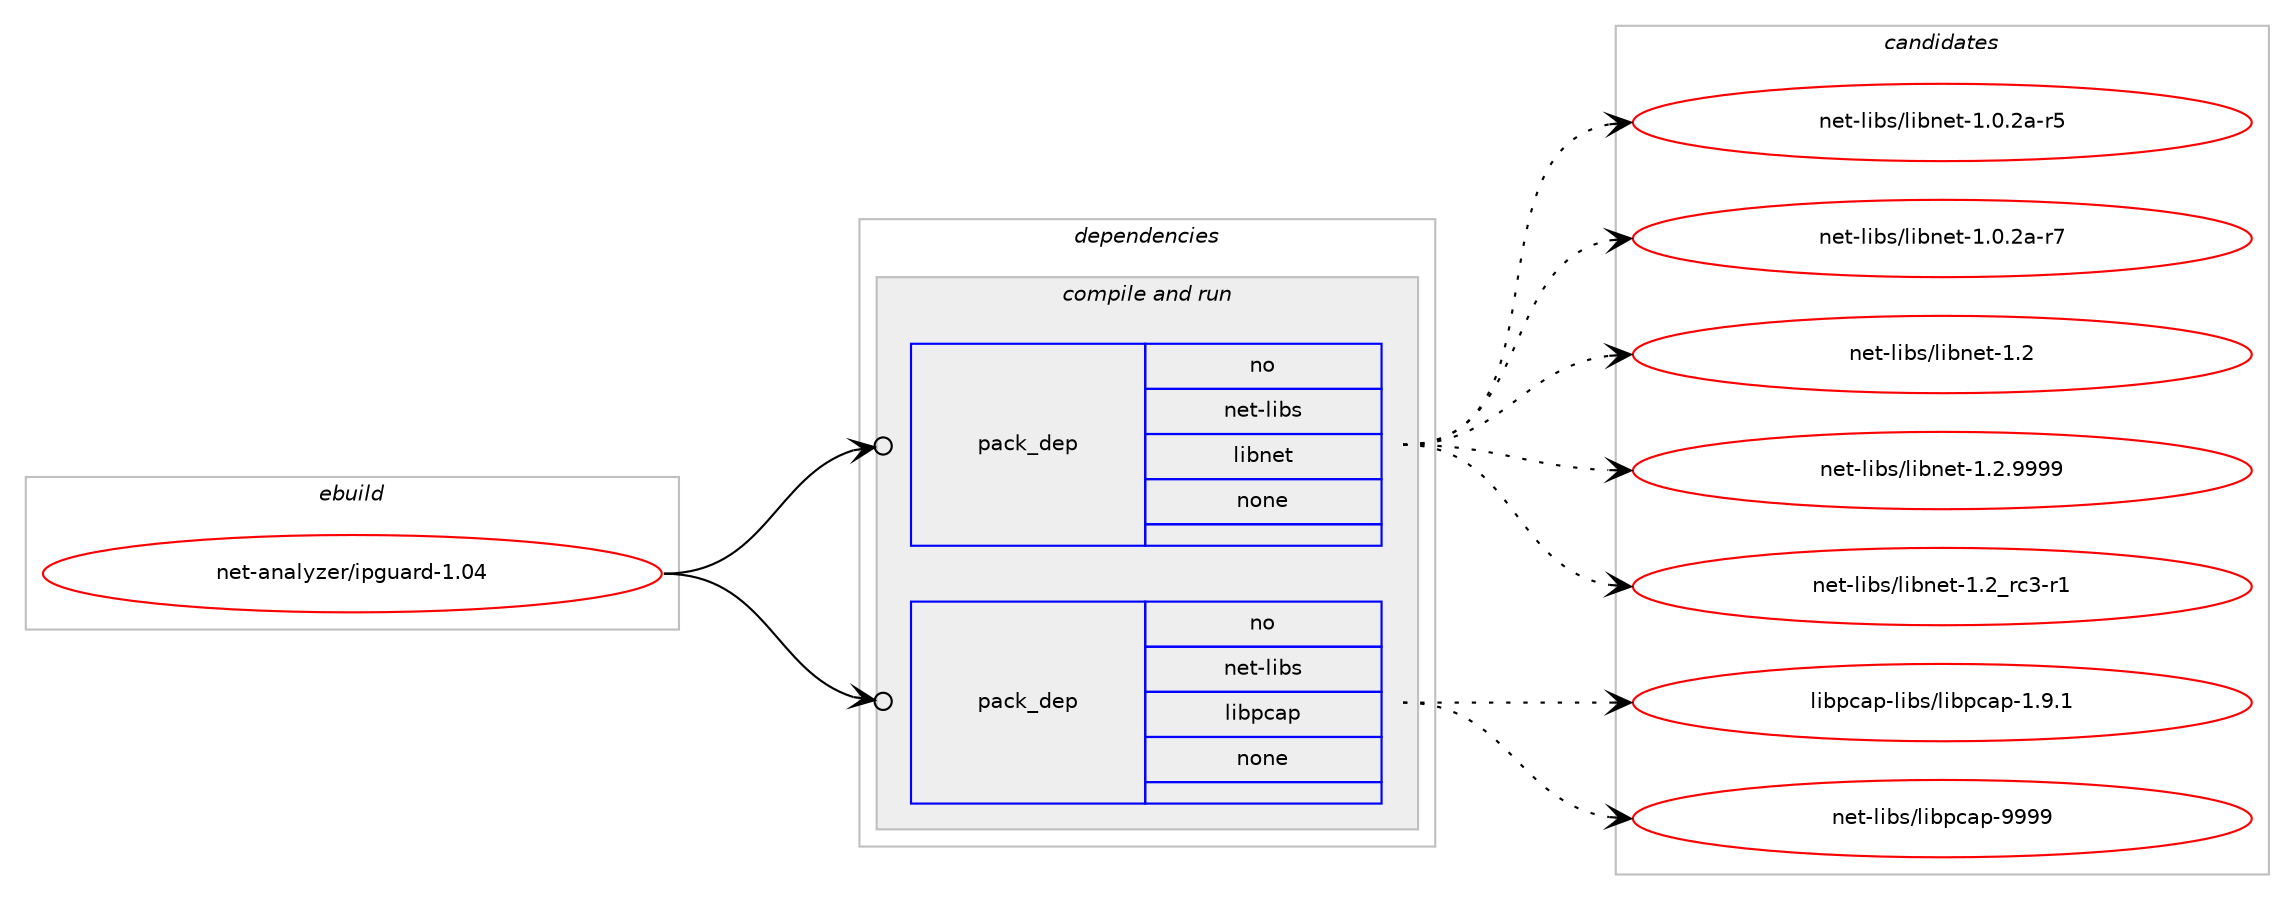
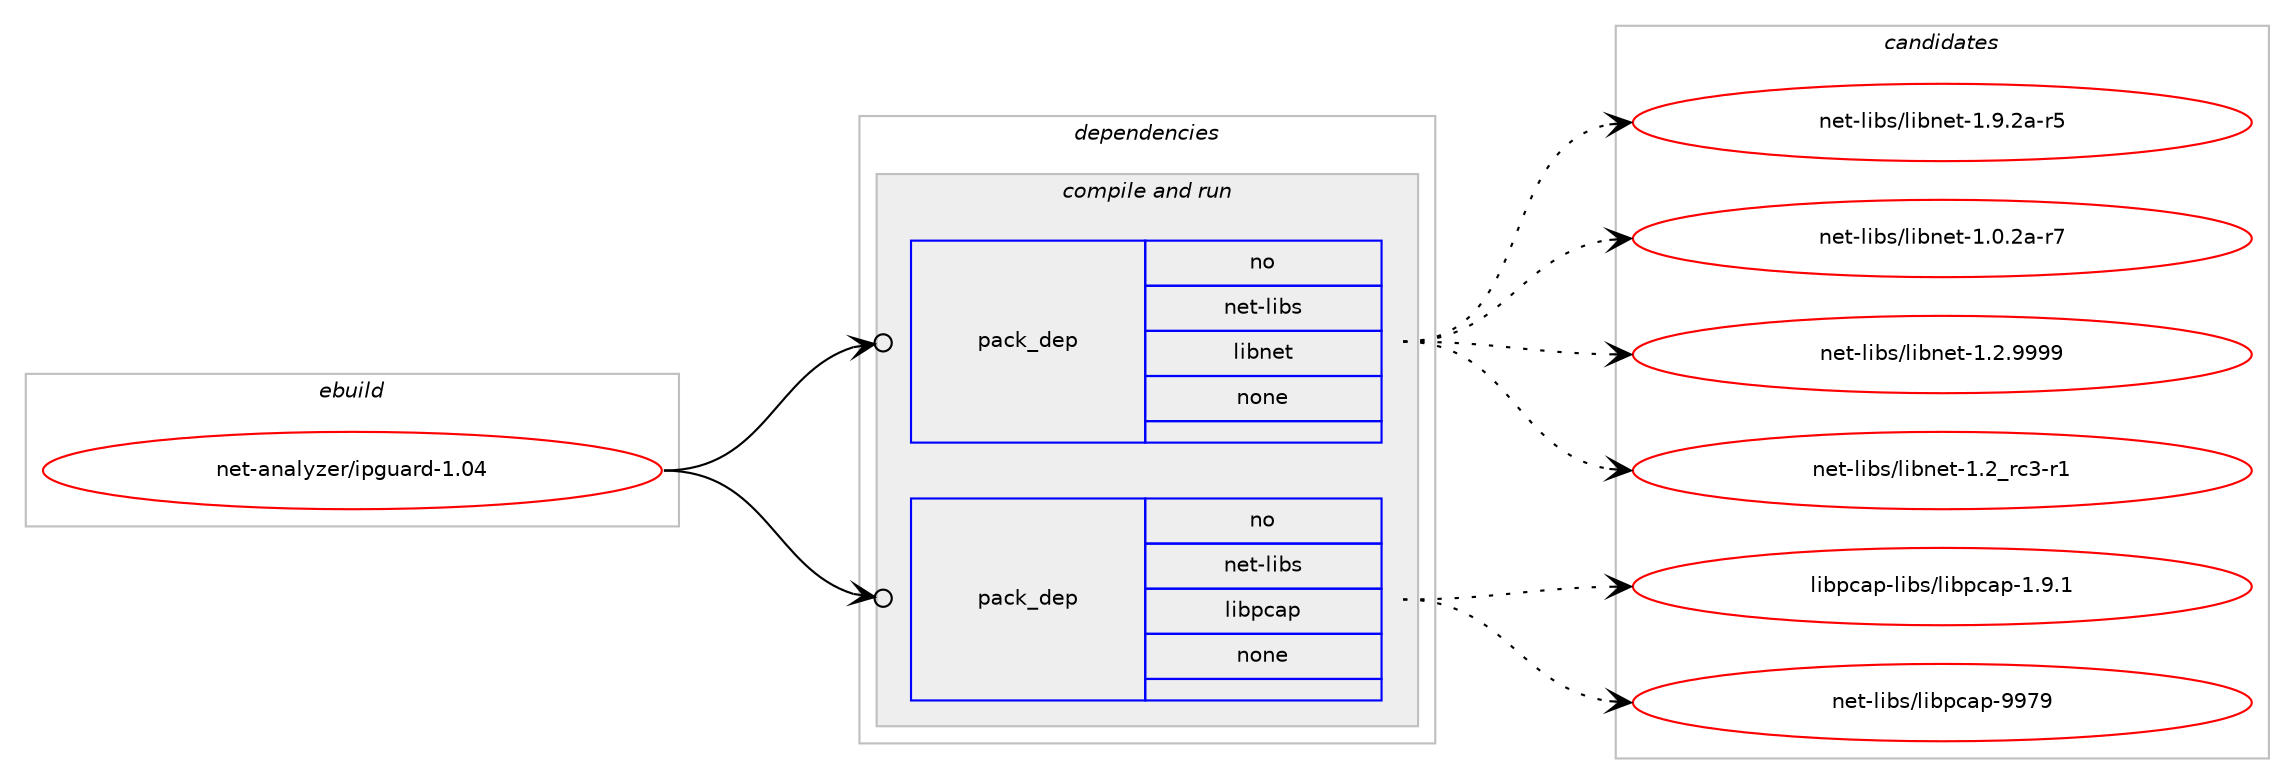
node "net-libs/libnet-1.0.2a-r5": label "net-libs/libnet-1.0.2a-r5" -> "net-libs/libnet-1.9.2a-r5"
node "net-libs/libnet-1.2": removed
node "net-libs/libpcap-9999": label "net-libs/libpcap-9999" -> "net-libs/libpcap-9979"
